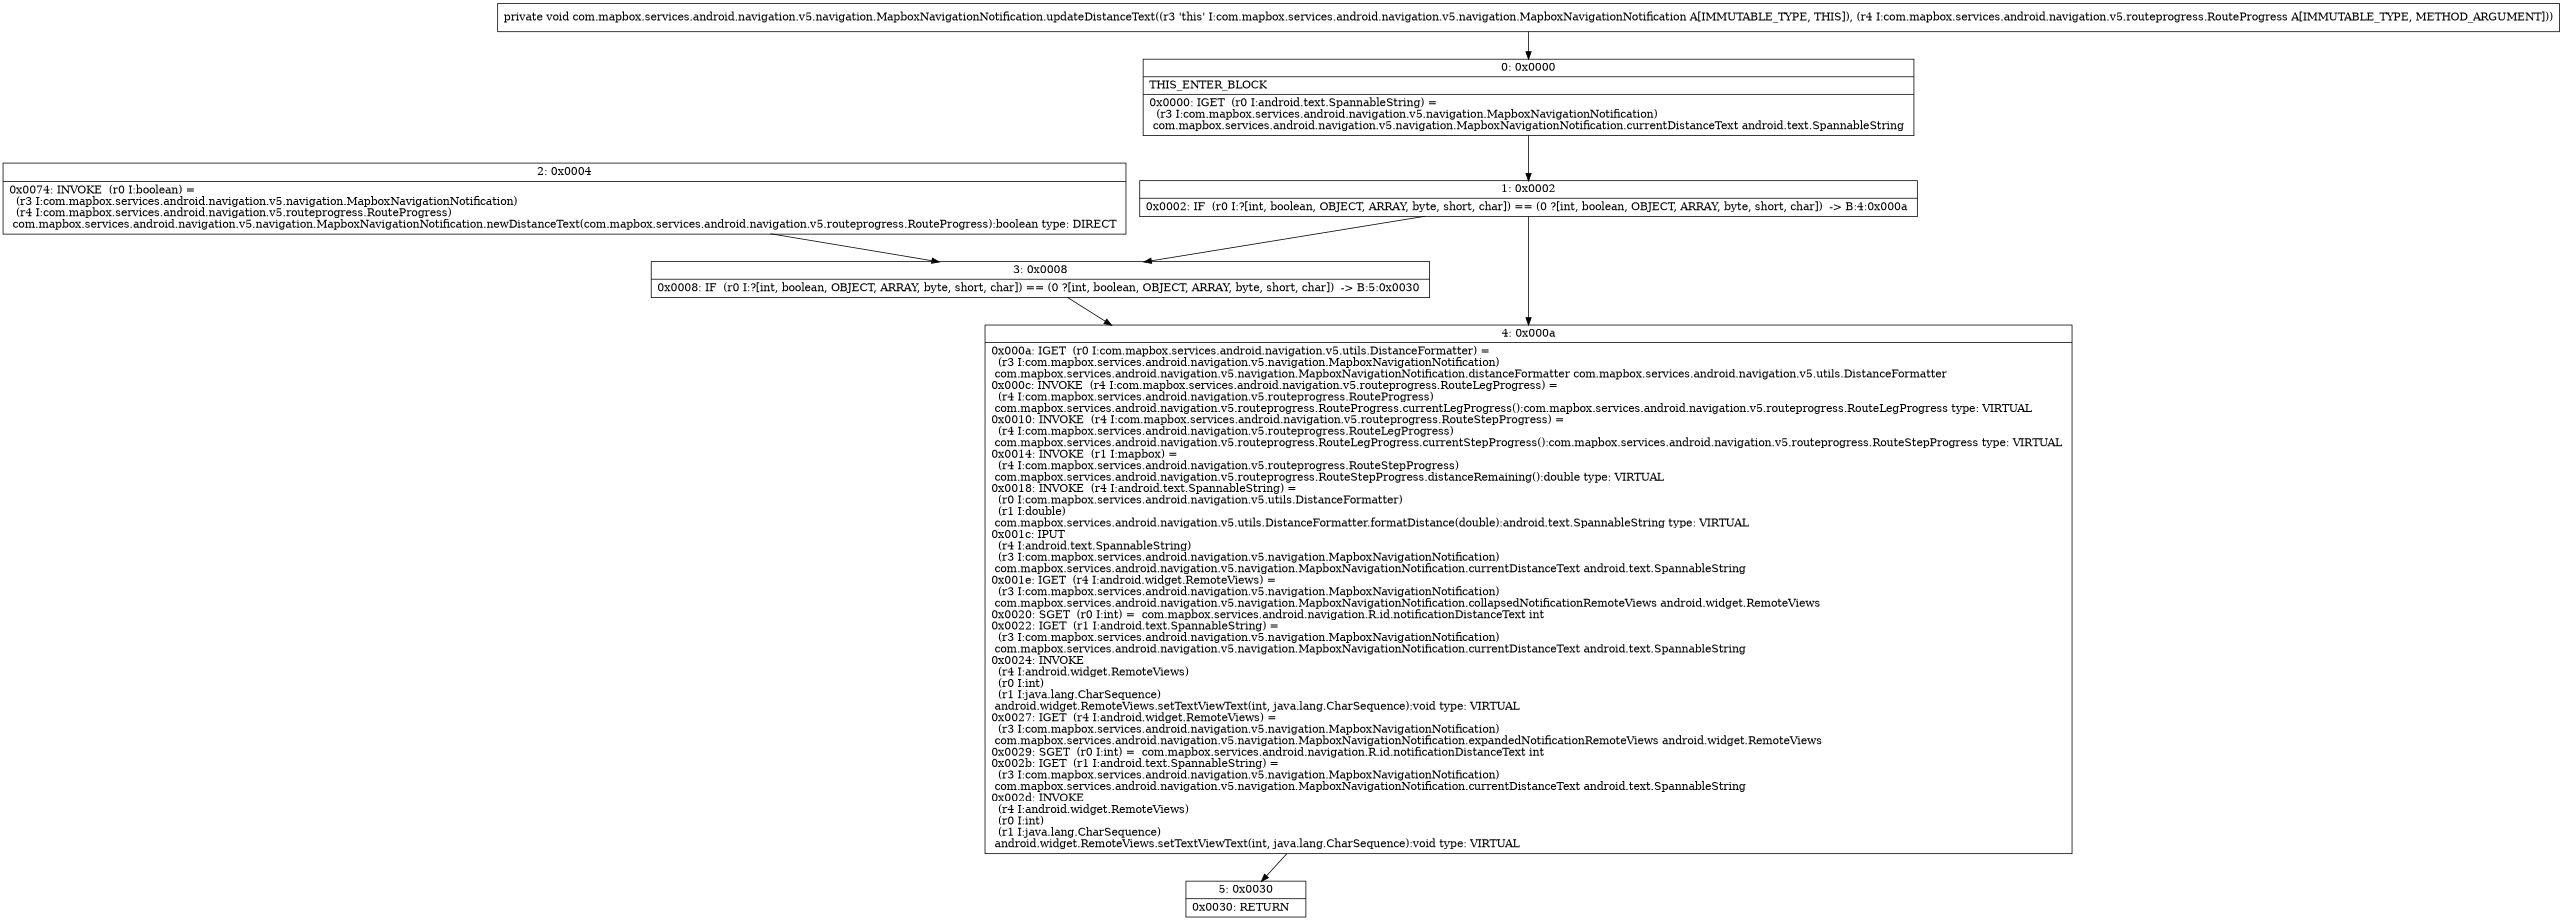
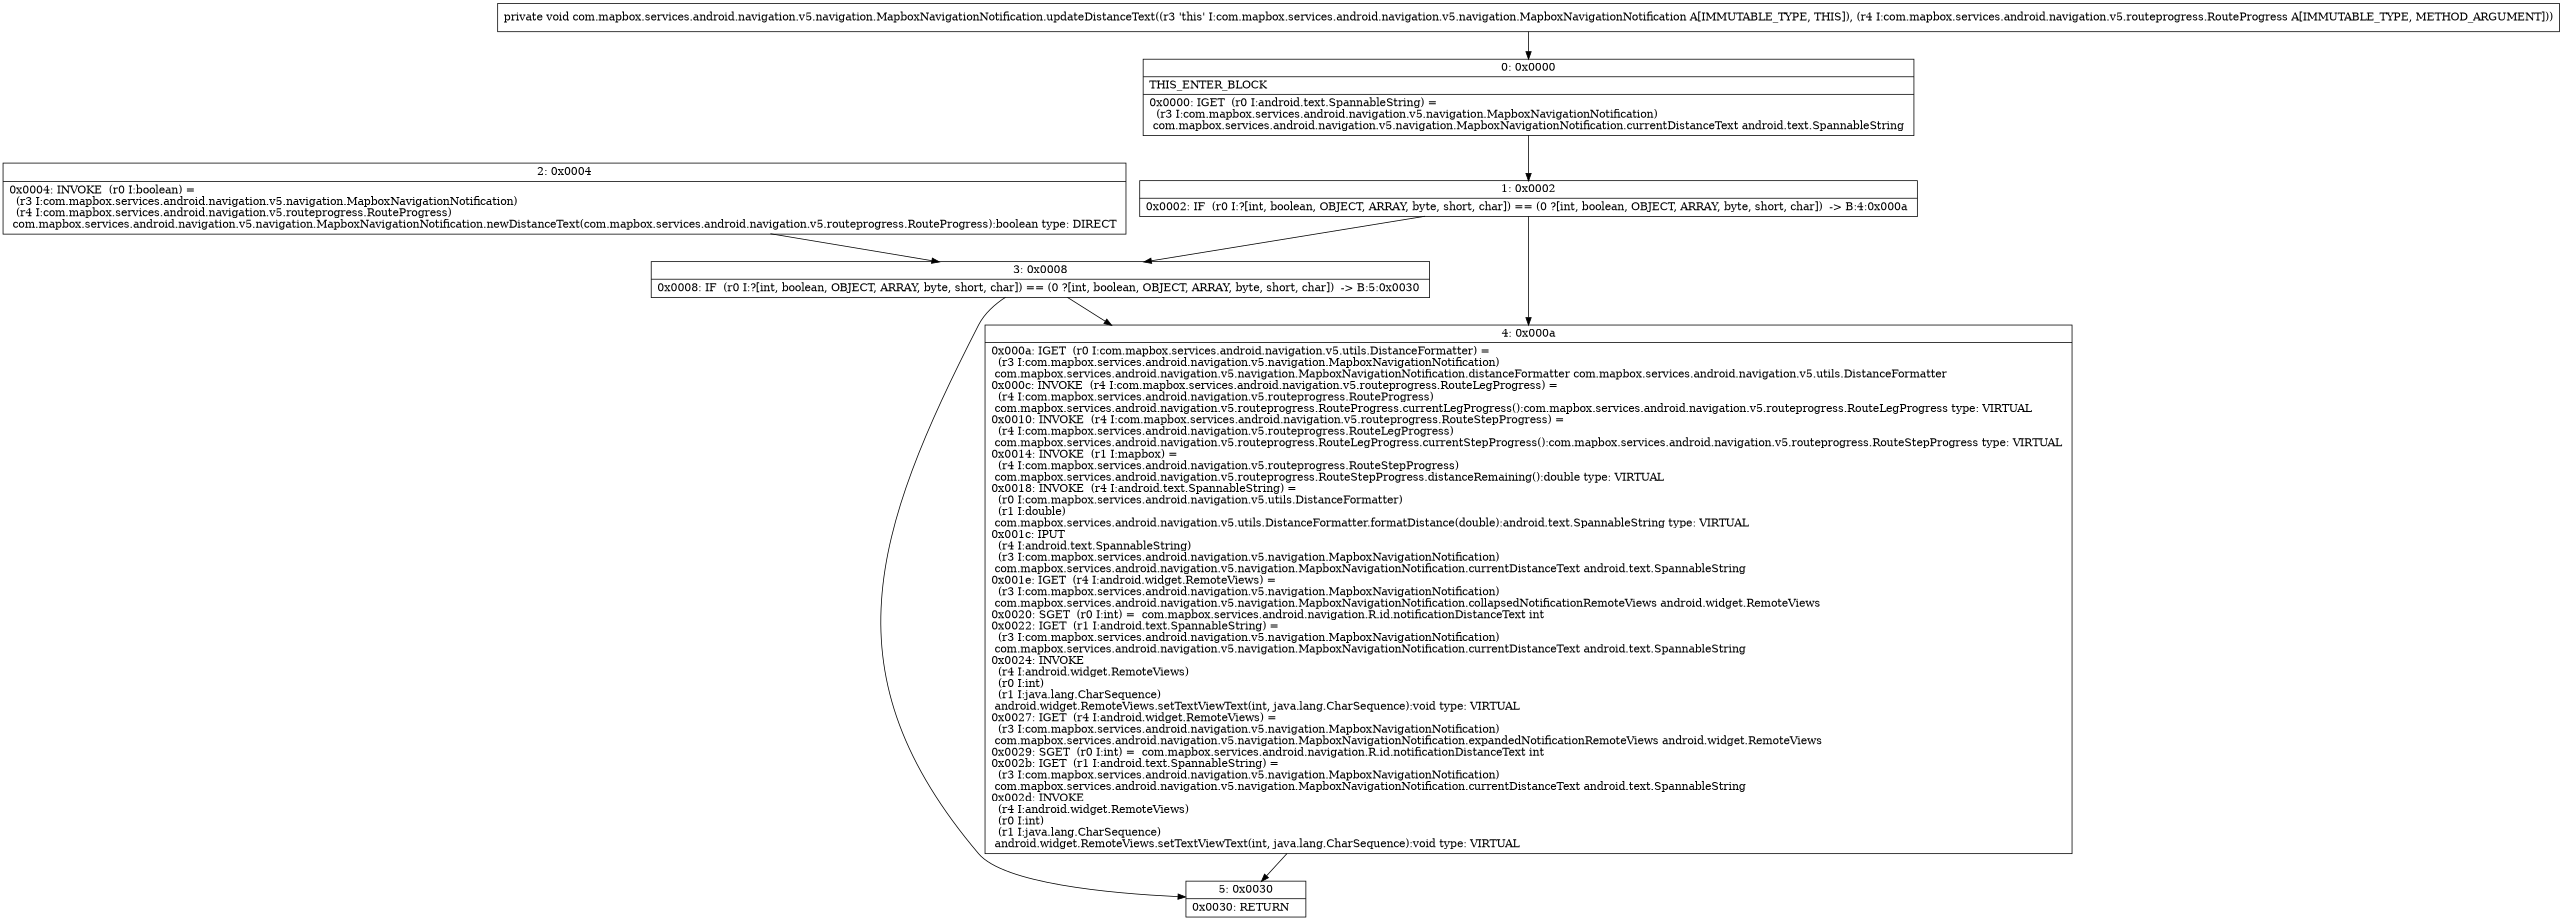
node "2: 0x0004": text "0x0074: INVOKE  (r0 I:boolean) =" -> "0x0004: INVOKE  (r0 I:boolean) ="
edge "3: 0x0008" -> "5: 0x0030": added
